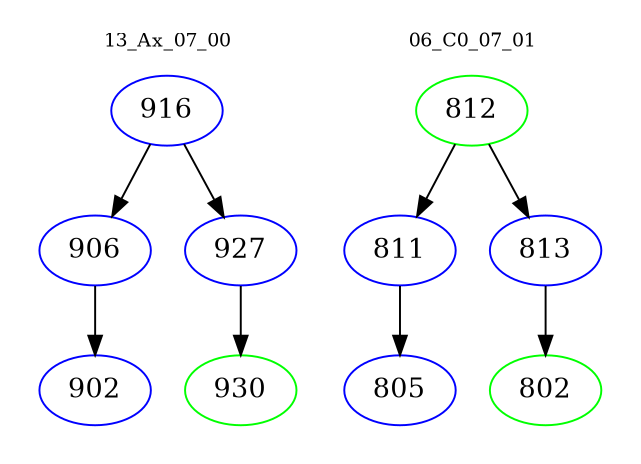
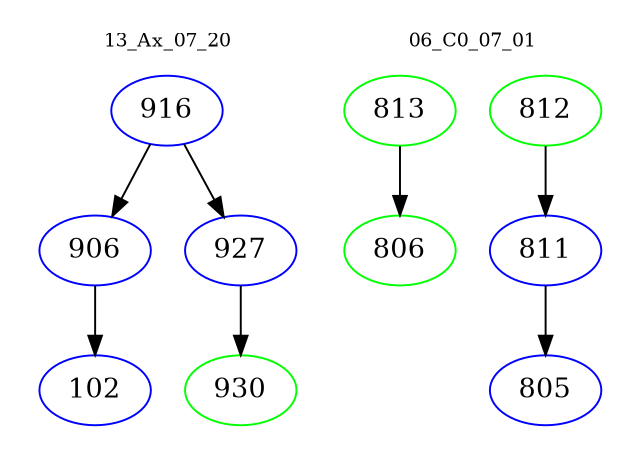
cluster "13_Ax_07_00": label "13_Ax_07_00" -> "13_Ax_07_20"
edge "812" -> "813": removed
node "813": color blue -> green
node "902": label "902" -> "102"
node "802": label "802" -> "806"
